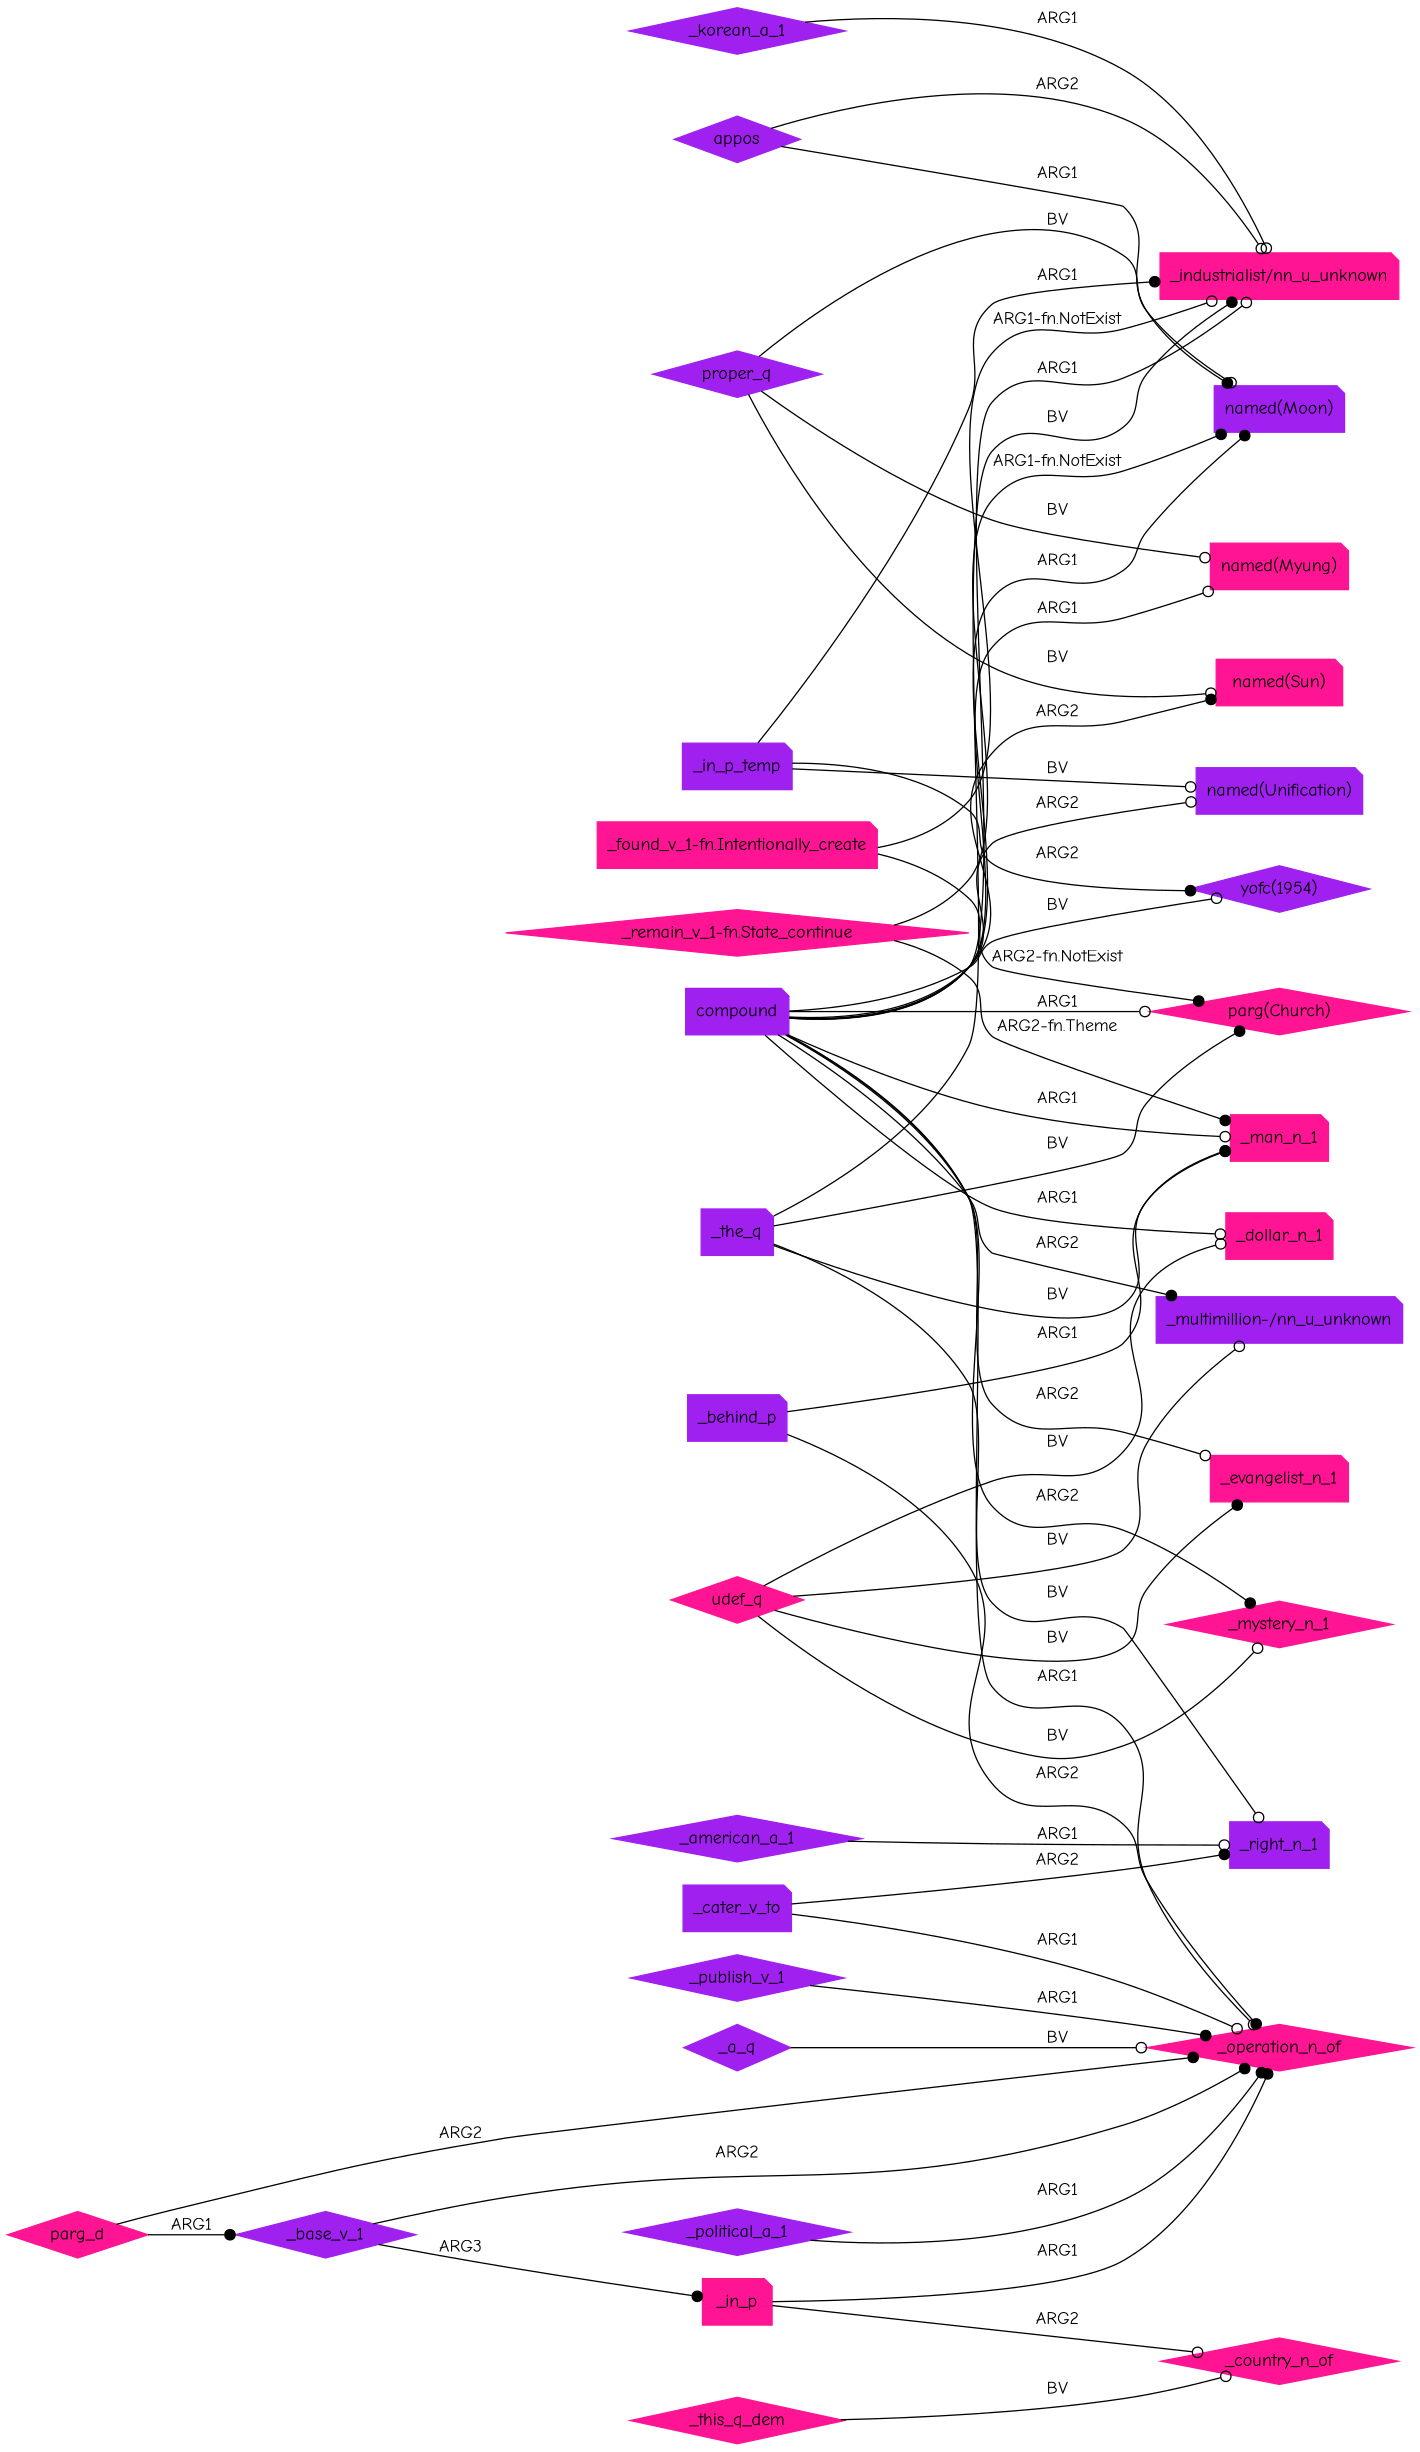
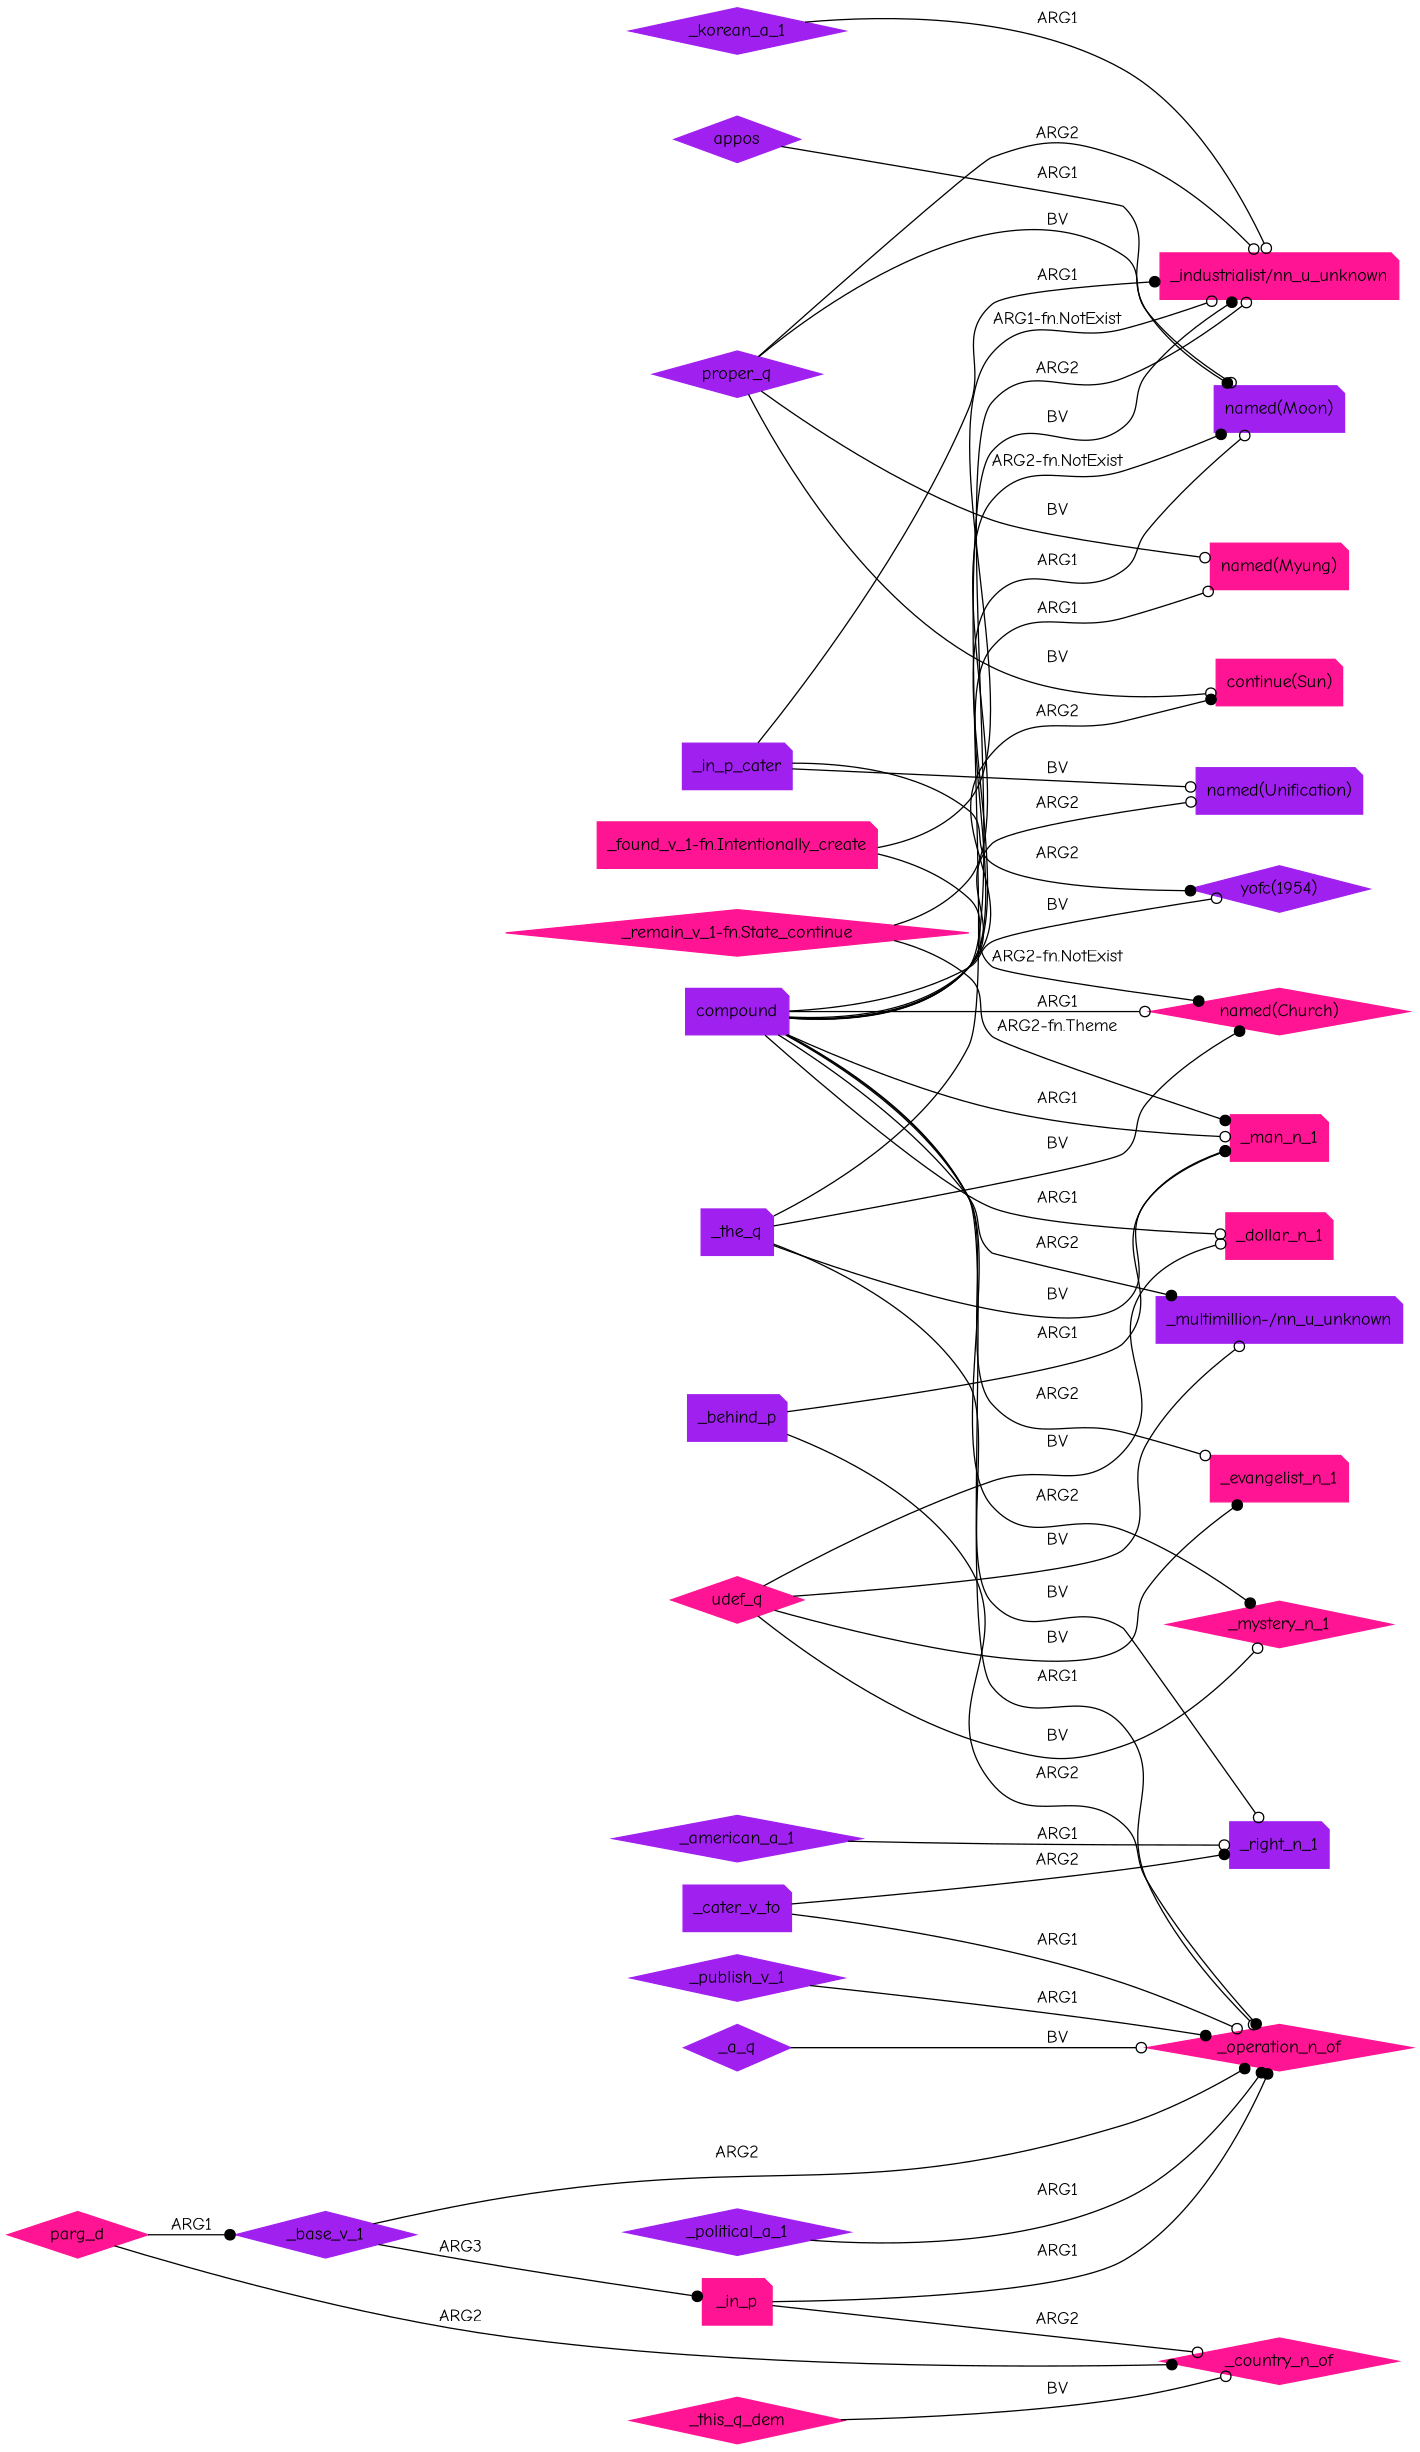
edge "appos" -> "_industrialist/nn_u_unknown": now "proper_q" -> "_industrialist/nn_u_unknown"
edge "compound" -> "_industrialist/nn_u_unknown": label "ARG1" -> "ARG2"
edge "_remain_v_1-fn.State_continue" -> "named(Moon)": label "ARG1-fn.NotExist" -> "ARG2-fn.NotExist"
edge "compound" -> "named(Moon)": arrowhead dot -> odot
node "named(Sun)": label "named(Sun)" -> "continue(Sun)"
node "_in_p_temp": label "_in_p_temp" -> "_in_p_cater"
node "parg(Church)": label "parg(Church)" -> "named(Church)"
edge "parg_d" -> "_operation_n_of": now "parg_d" -> "_country_n_of"
